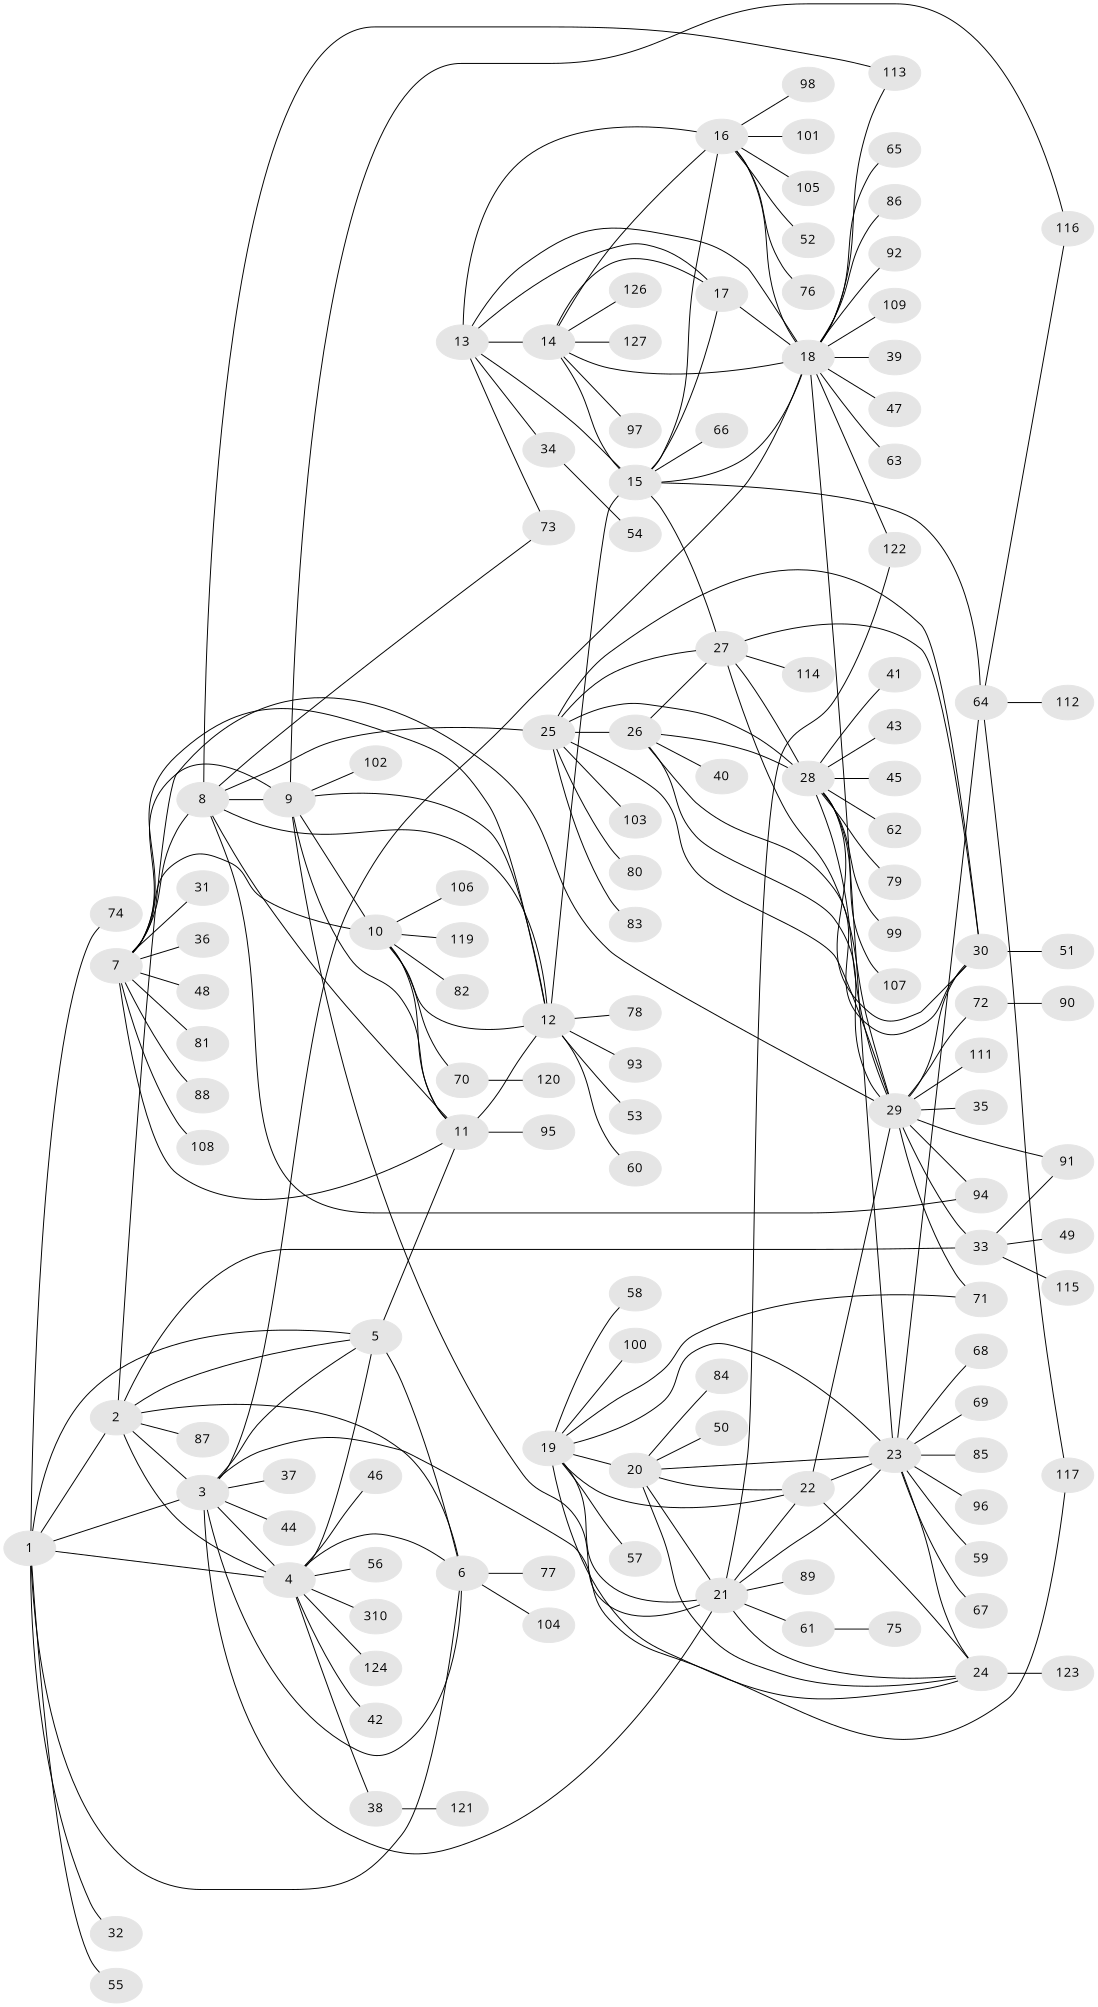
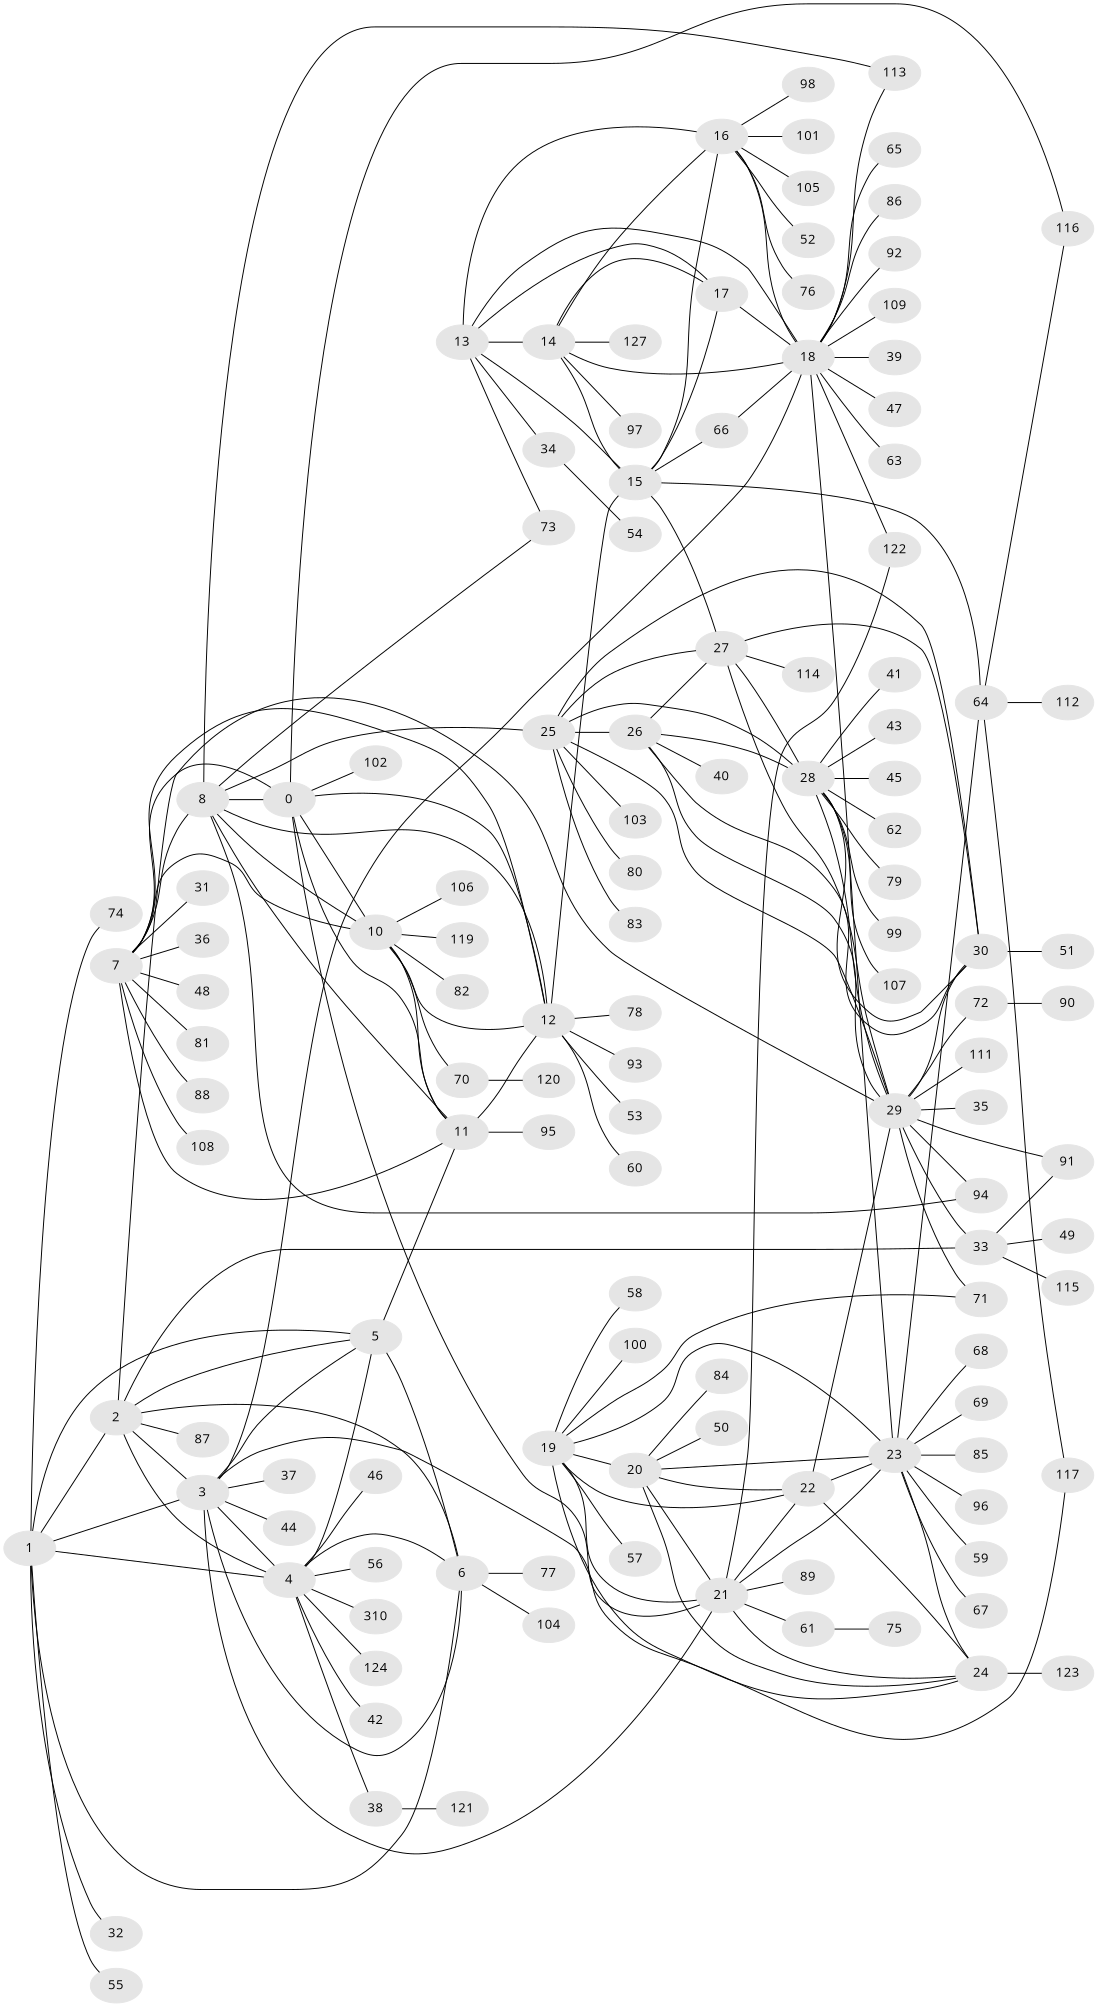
node "126": removed
edge "18" -- "15": now "18" -- "66"
node "9": label "9" -> "0"
edge "8" -- "10": added
